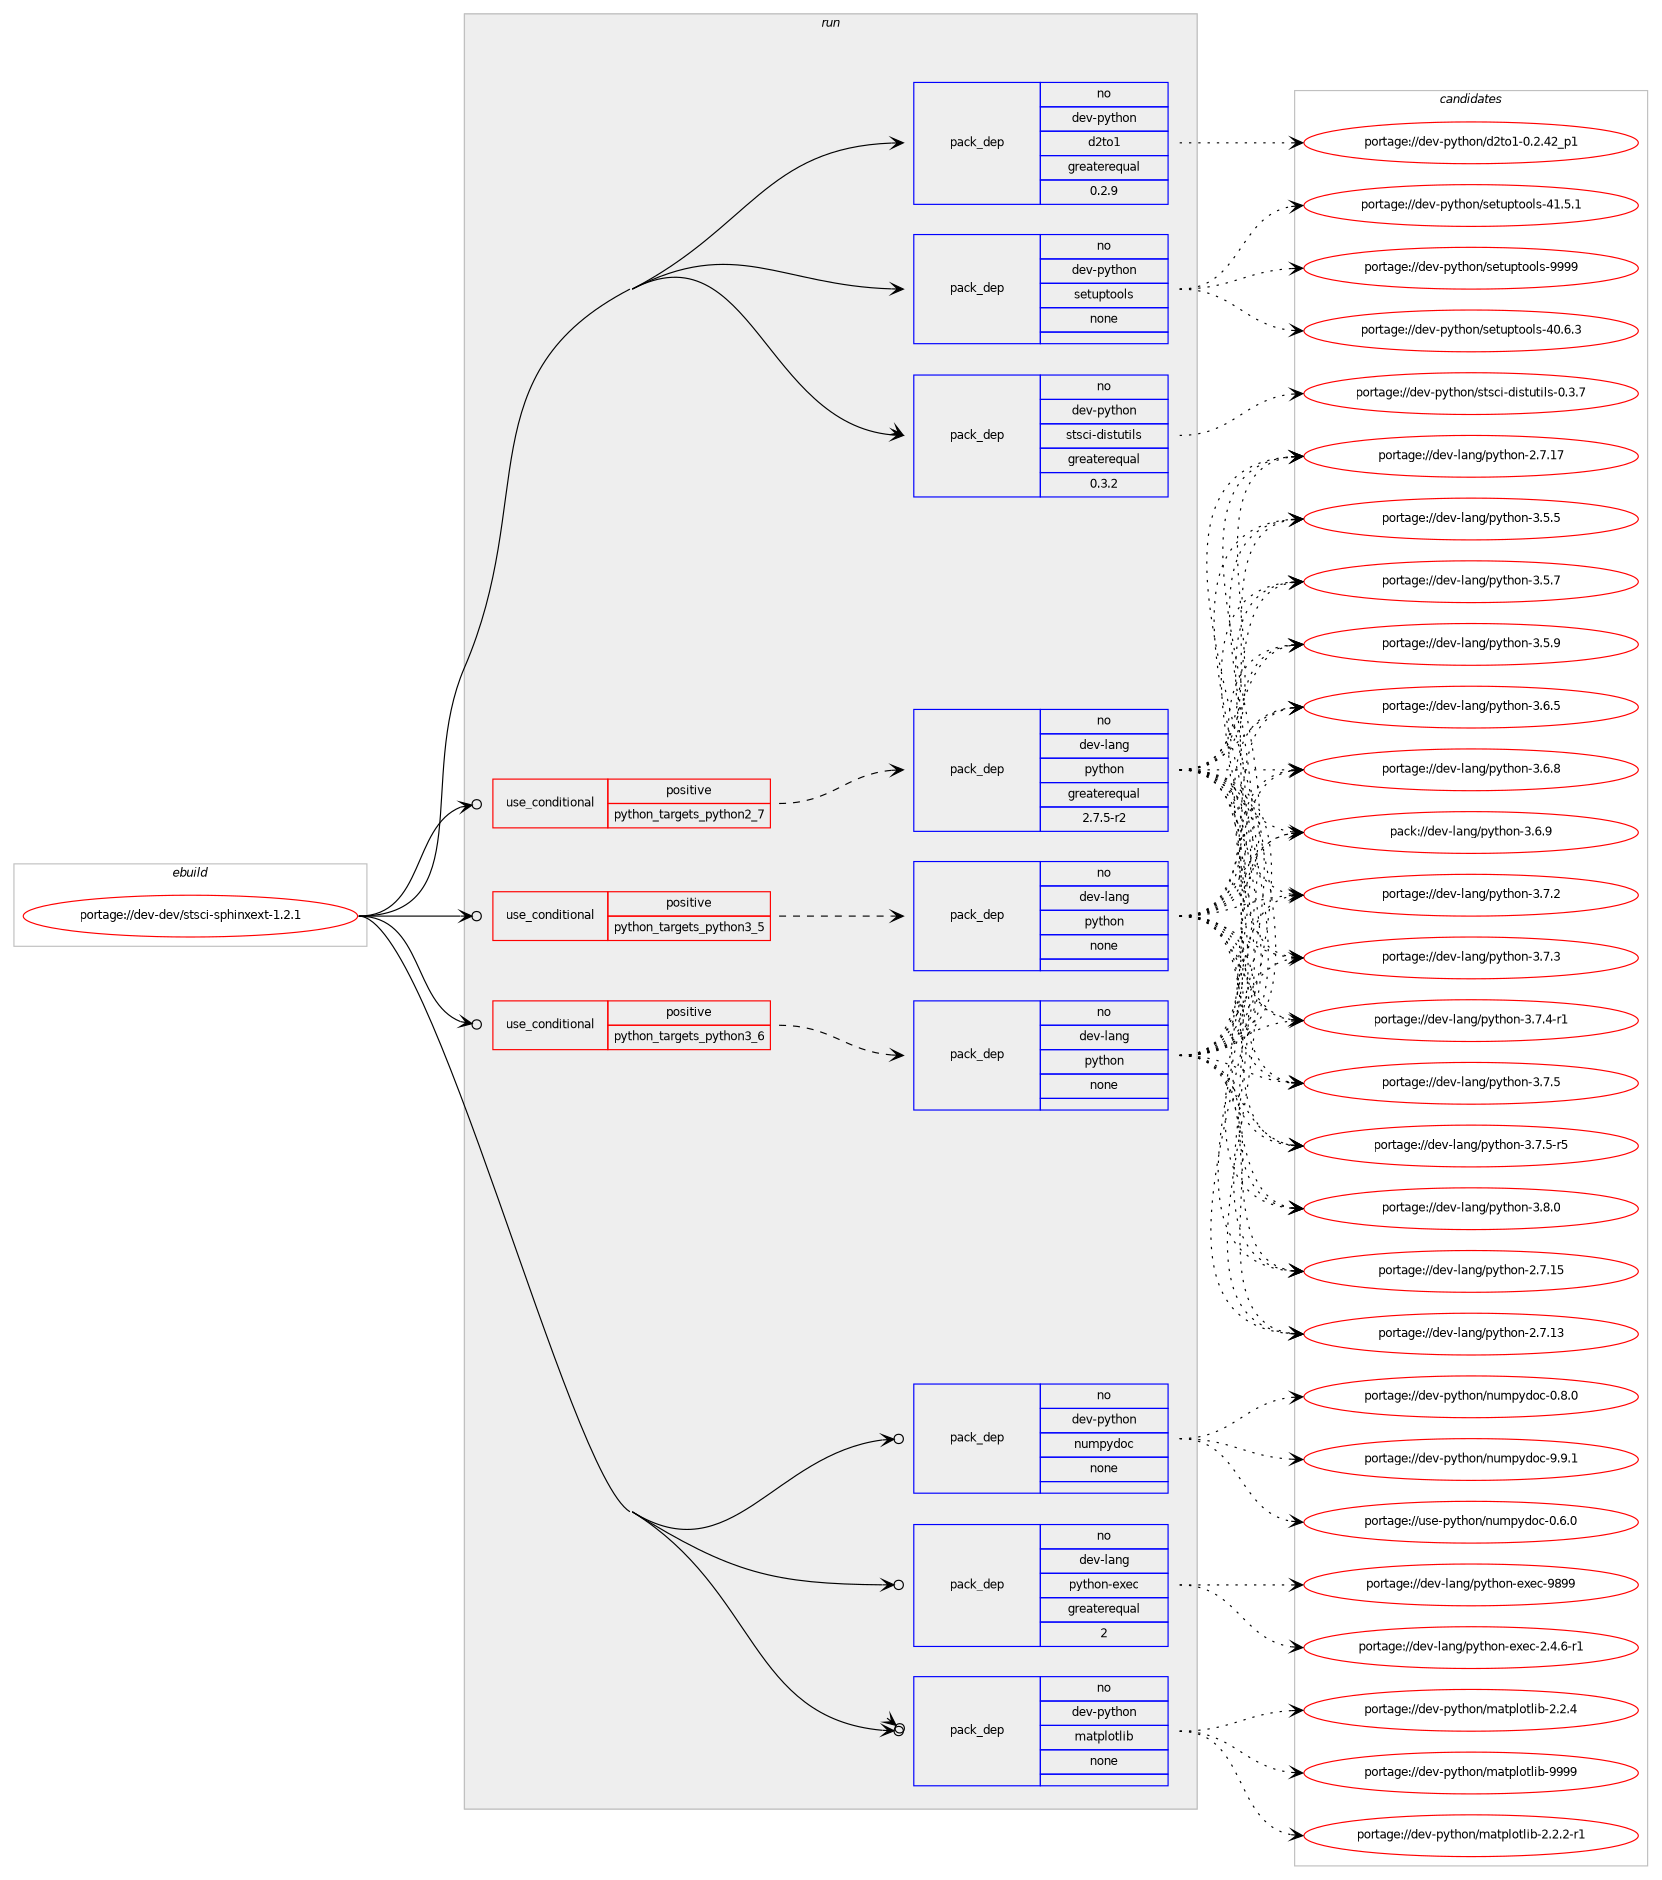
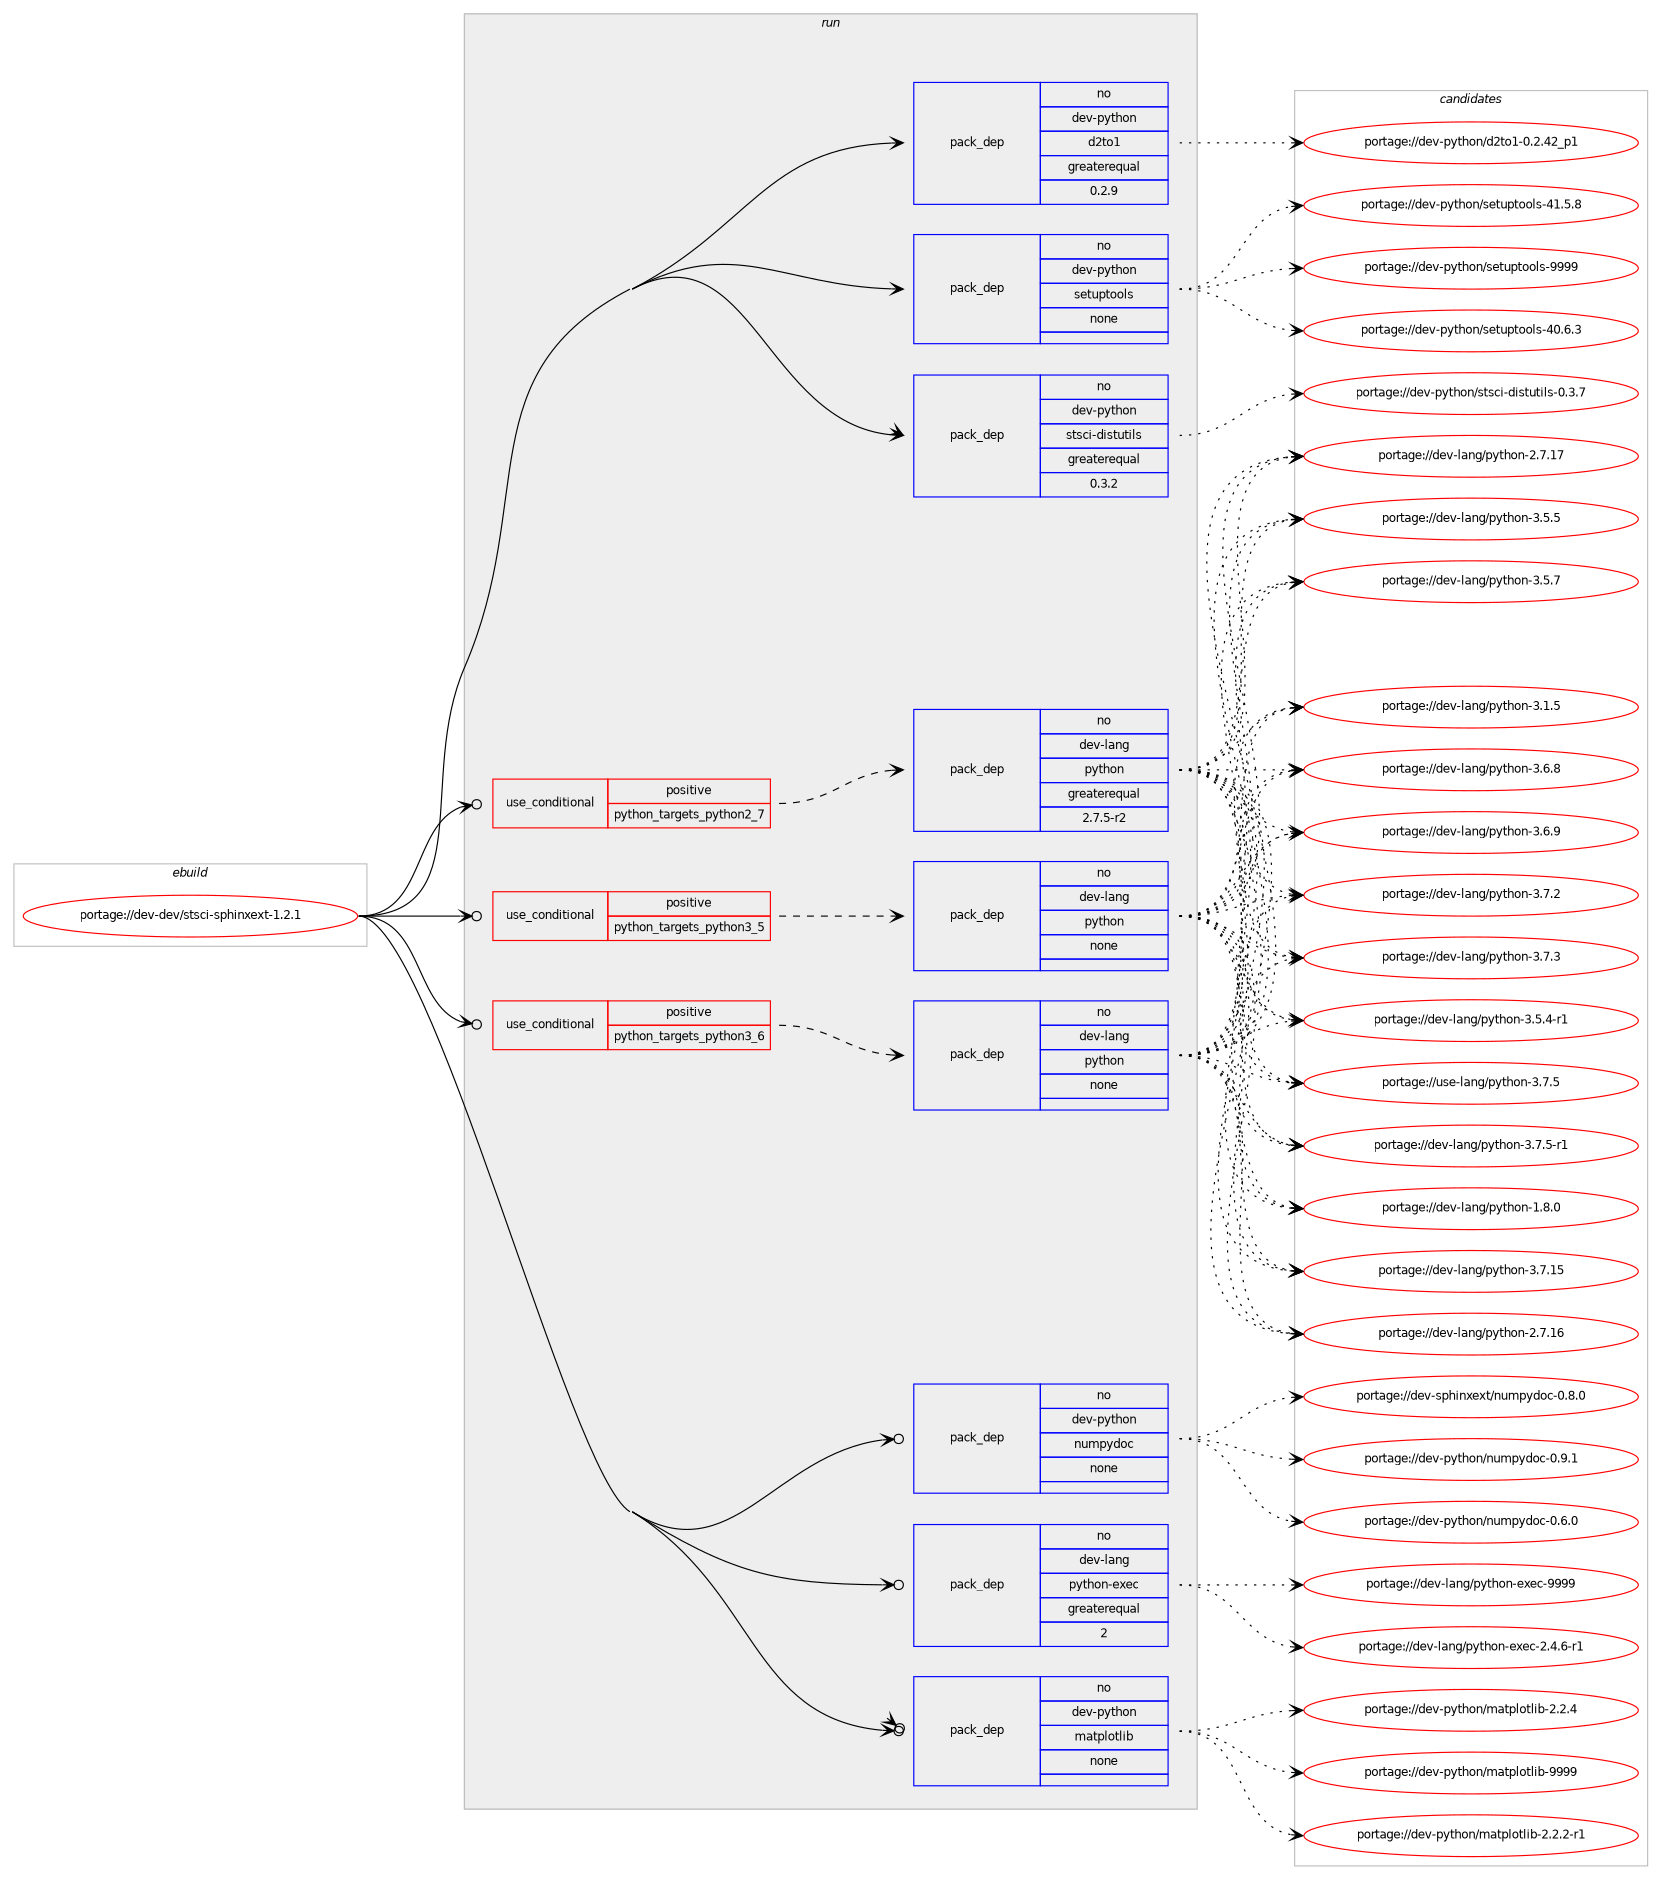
node "portage://dev-python/setuptools-41.5.1": label "portage://dev-python/setuptools-41.5.1" -> "portage://dev-python/setuptools-41.5.8"
node "portage://dev-lang/python-3.5.9": removed
node "portage://dev-lang/python-3.6.5": label "portage://dev-lang/python-3.6.5" -> "portage://dev-lang/python-3.1.5"
node "pack://dev-lang/python-3.6.9": label "pack://dev-lang/python-3.6.9" -> "portage://dev-lang/python-3.6.9"
node "portage://dev-lang/python-3.7.4-r1": label "portage://dev-lang/python-3.7.4-r1" -> "portage://dev-lang/python-3.5.4-r1"
node "portage://dev-lang/python-3.7.5": label "portage://dev-lang/python-3.7.5" -> "portage://use-lang/python-3.7.5"
node "portage://dev-lang/python-3.7.5-r5": label "portage://dev-lang/python-3.7.5-r5" -> "portage://dev-lang/python-3.7.5-r1"
node "portage://dev-lang/python-3.8.0": label "portage://dev-lang/python-3.8.0" -> "portage://dev-lang/python-1.8.0"
node "portage://dev-lang/python-2.7.15": label "portage://dev-lang/python-2.7.15" -> "portage://dev-lang/python-3.7.15"
node "portage://dev-lang/python-2.7.13": label "portage://dev-lang/python-2.7.13" -> "portage://dev-lang/python-2.7.16"
node "portage://dev-python/numpydoc-0.8.0": label "portage://dev-python/numpydoc-0.8.0" -> "portage://dev-sphinxext/numpydoc-0.8.0"
node "portage://dev-python/numpydoc-9.9.1": label "portage://dev-python/numpydoc-9.9.1" -> "portage://dev-python/numpydoc-0.9.1"
node "portage://use-python/numpydoc-0.6.0": label "portage://use-python/numpydoc-0.6.0" -> "portage://dev-python/numpydoc-0.6.0"
node "portage://dev-lang/python-exec-9899": label "portage://dev-lang/python-exec-9899" -> "portage://dev-lang/python-exec-9999"
